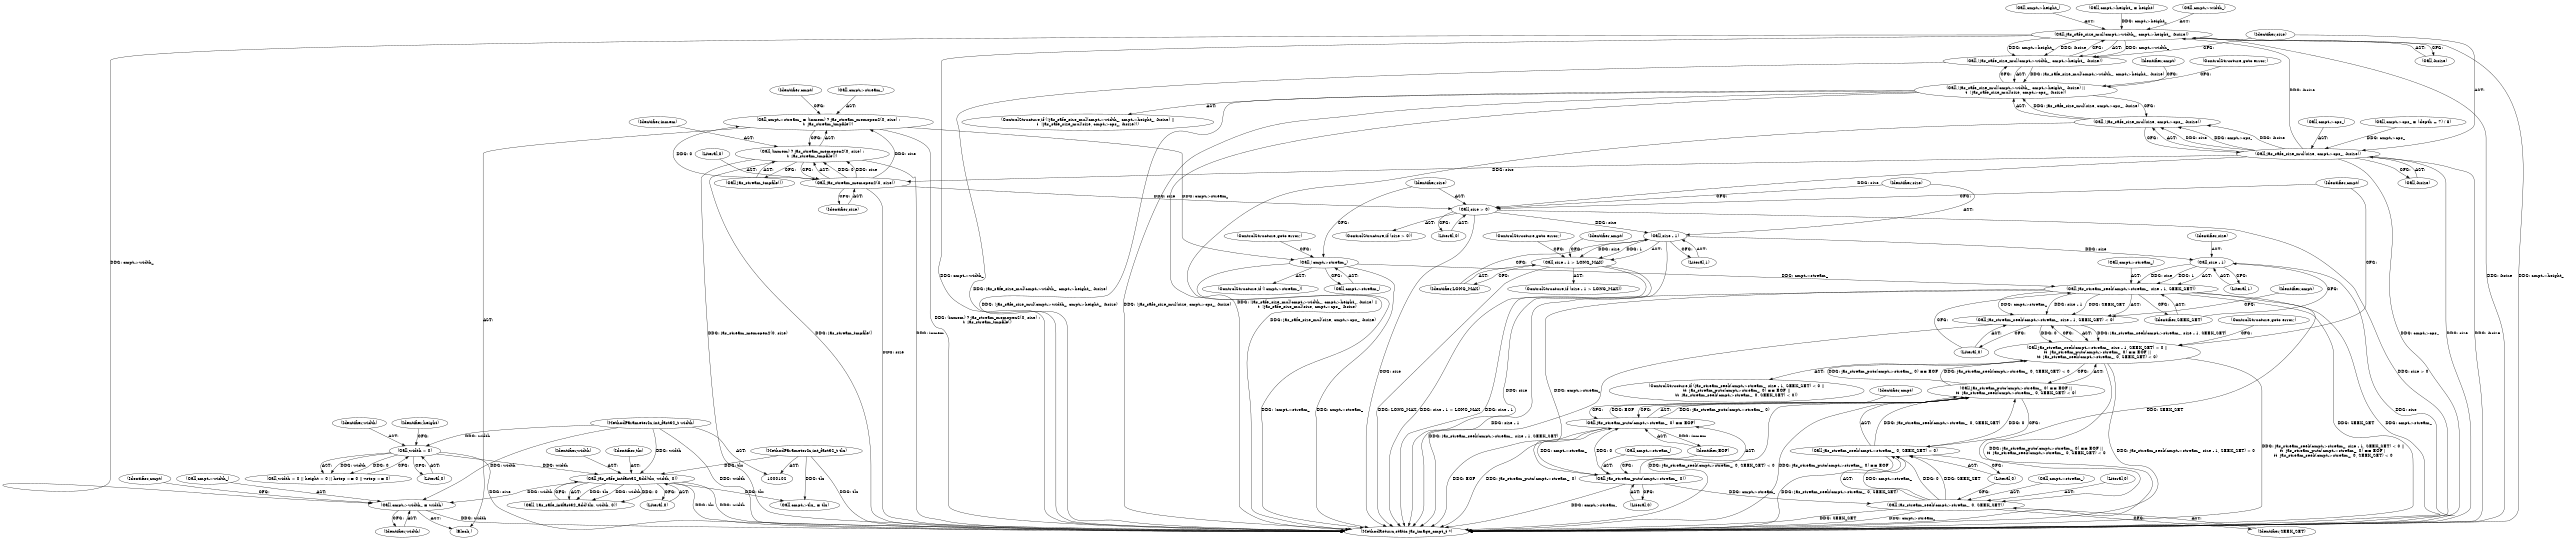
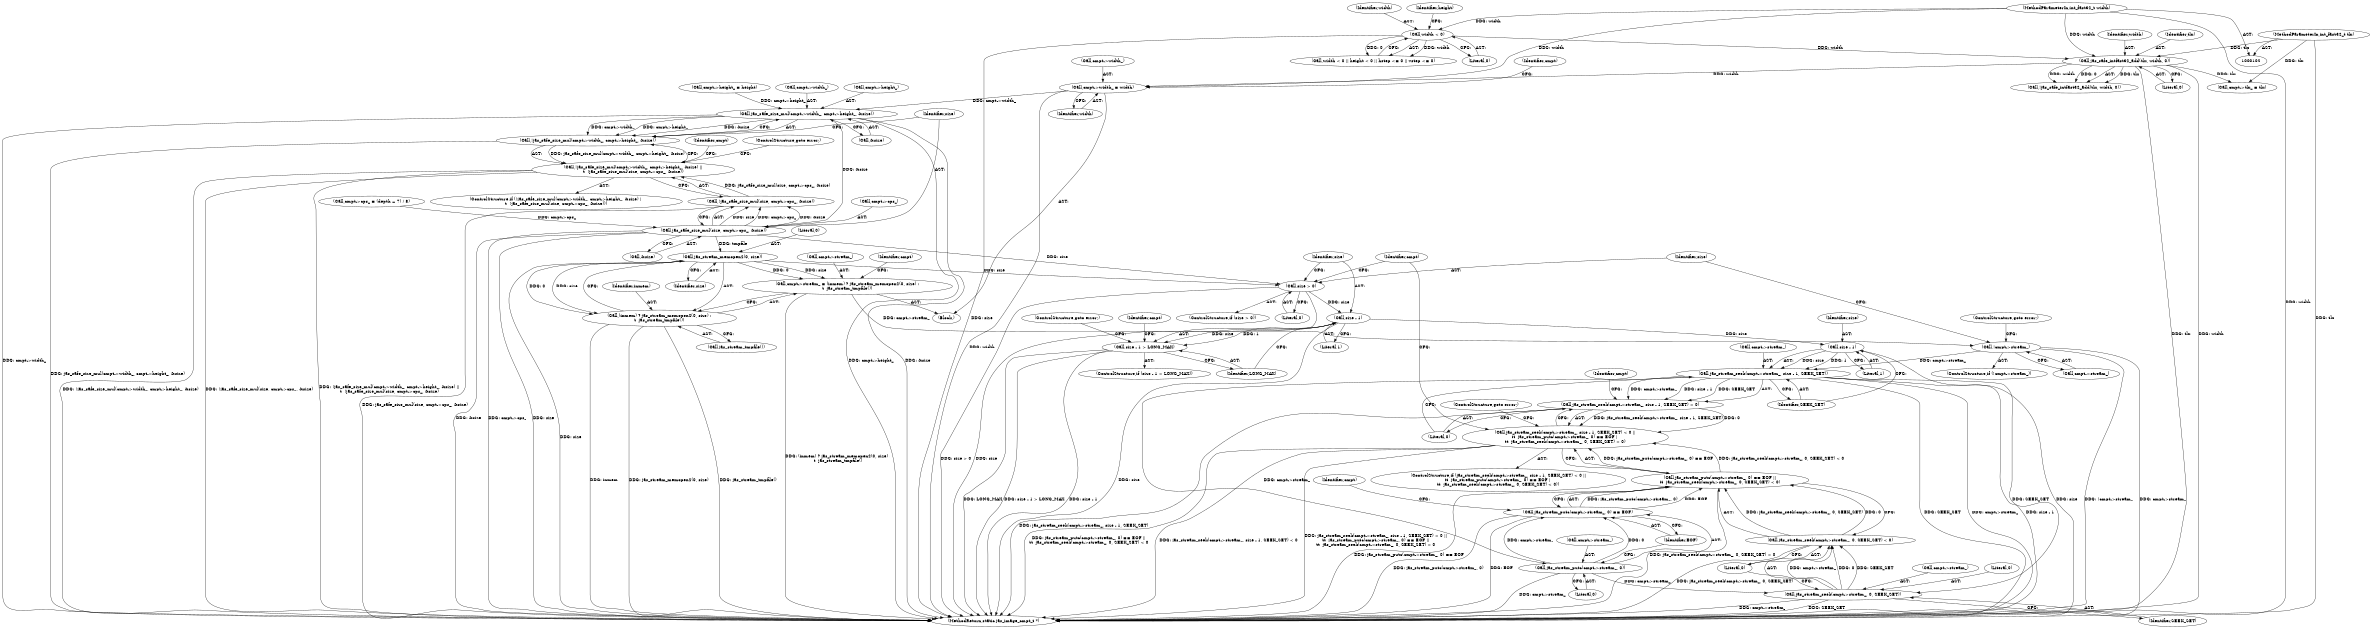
edge "(Call,jas_safe_size_mul(cmpt->width_, cmpt->height_, &size))" -> "(Call,cmpt->width_ = width)": reversed
edge "(Call,jas_safe_size_mul(size, cmpt->cps_, &size))" -> "(Call,jas_stream_memopen2(0, size))": label "DDG: size" -> "DDG: tmpfile"
edge "(Call,jas_stream_putc(cmpt->stream_, 0) == EOF)" -> "(Identifier,EOF)": label "DDG: inmem" -> "CFG: "
edge "(Call,!jas_safe_intfast32_add(tlx, width, 0))" -> "(Call,jas_safe_intfast32_add(tlx, width, 0))": removed, label "CFG:"
